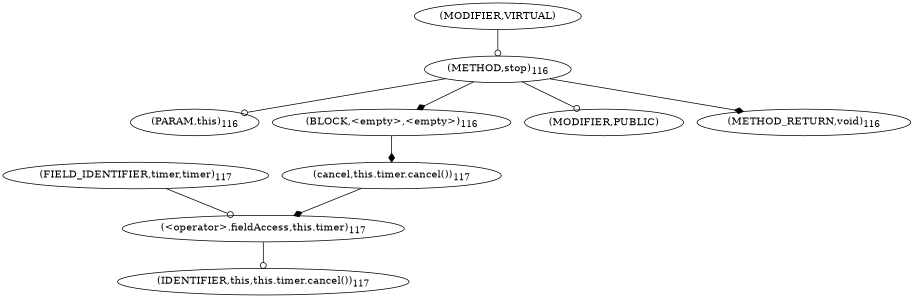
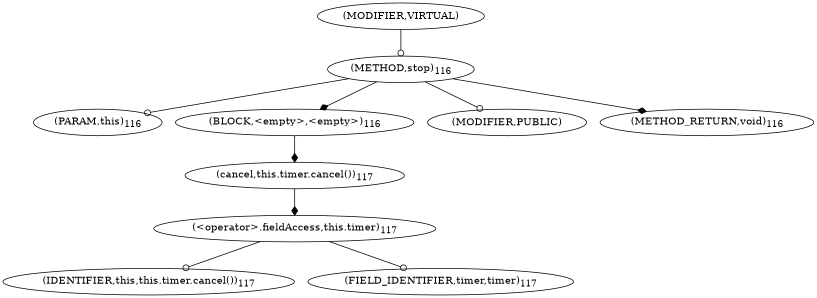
edge "(FIELD_IDENTIFIER,timer,timer)" -> "(<operator>.fieldAccess,this.timer)": reversed
